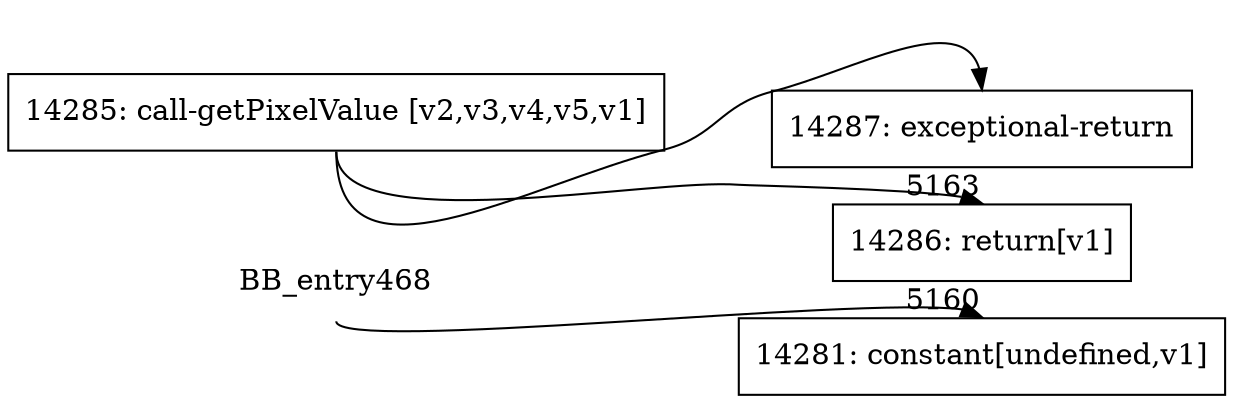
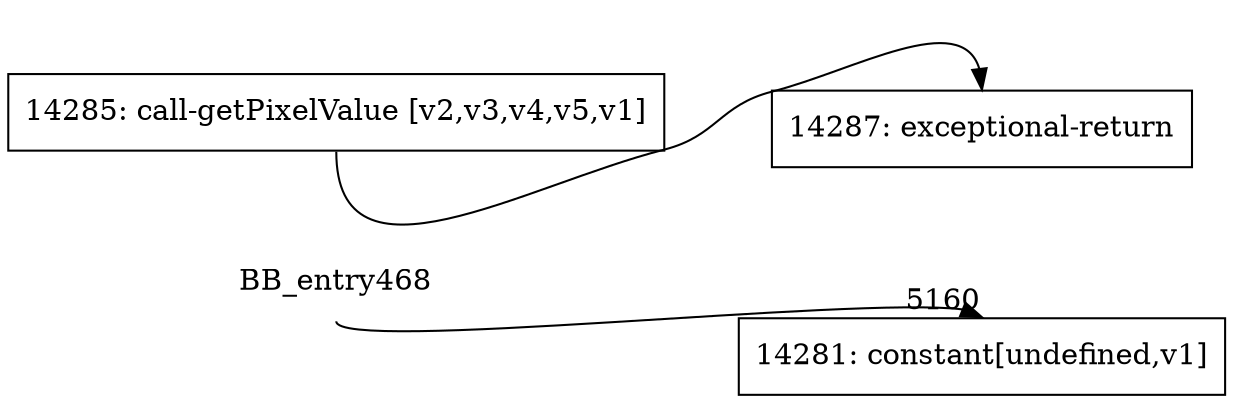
node "14286: return[v1]": removed
